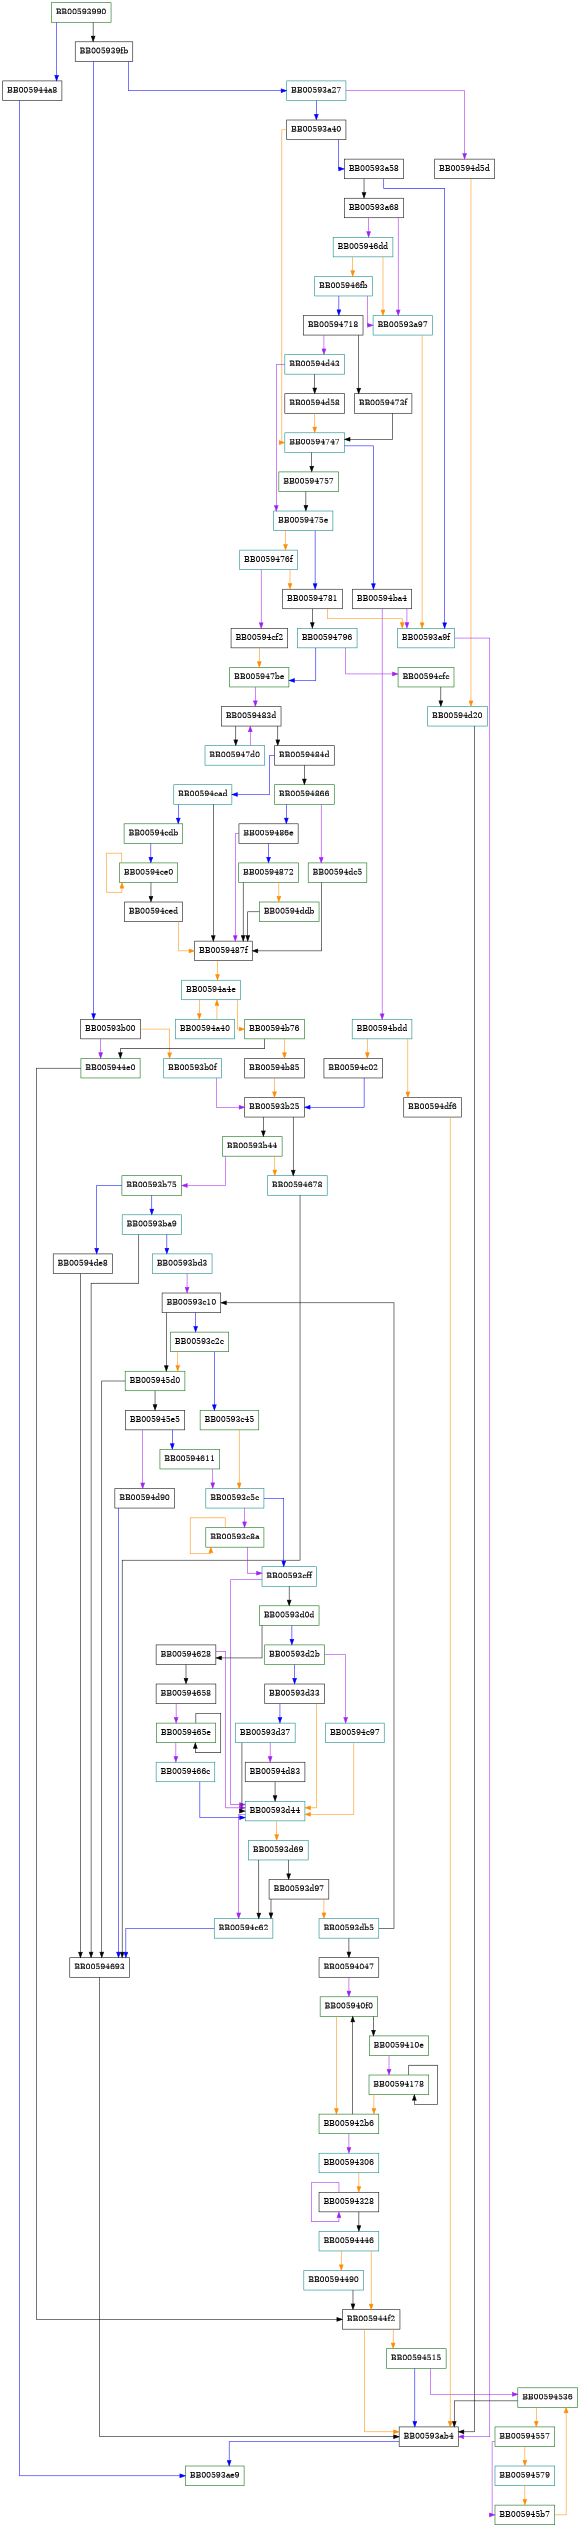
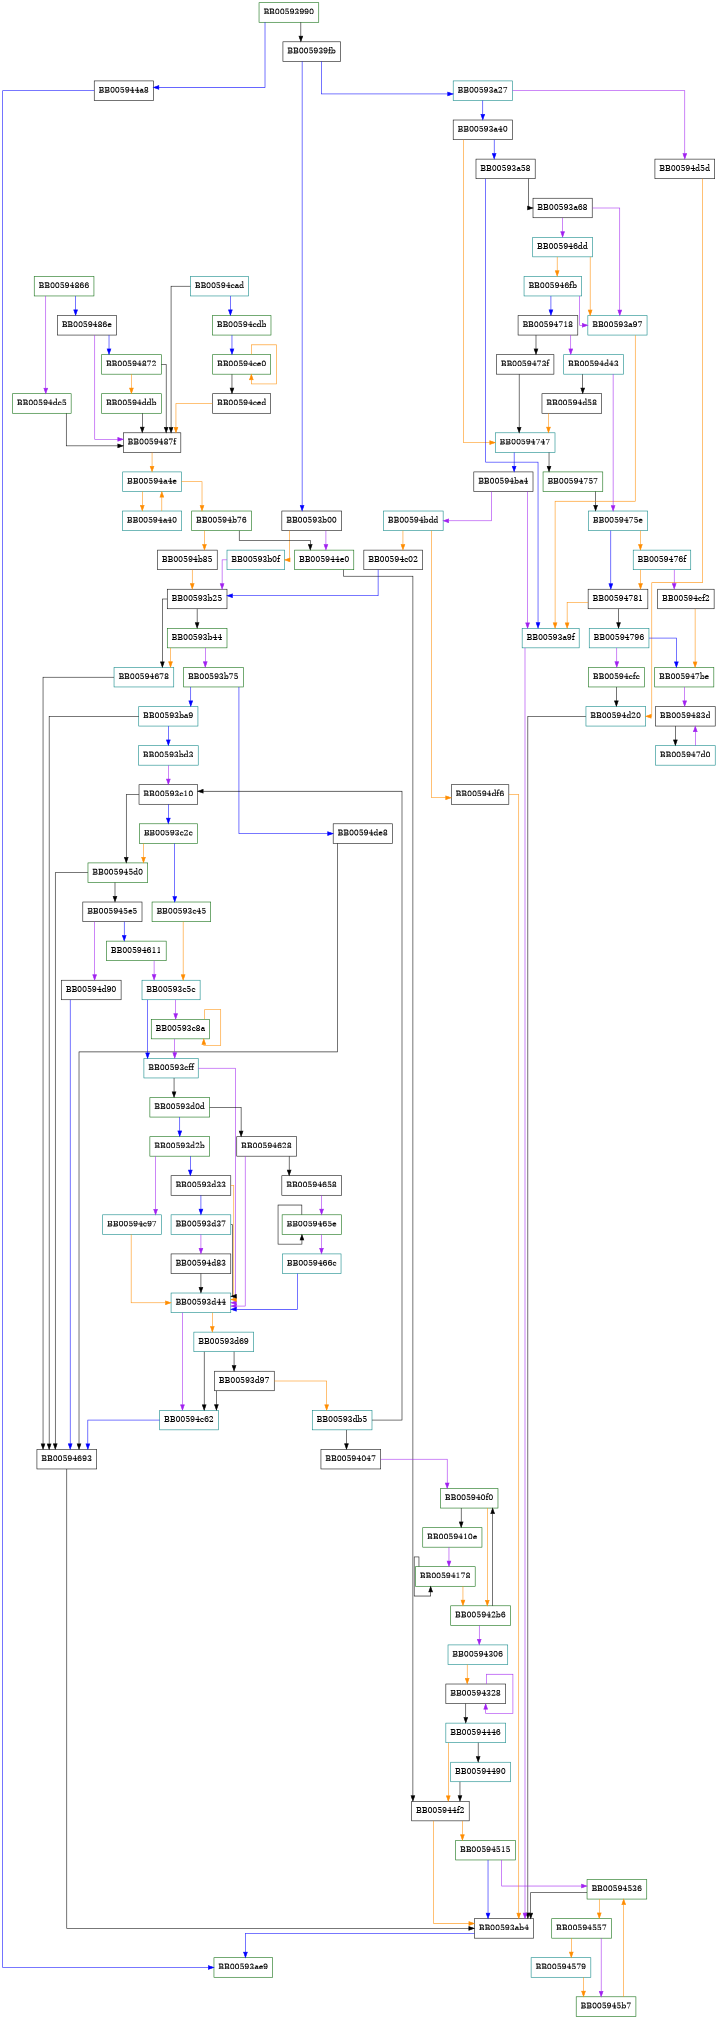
node "BB0059484d": removed
edge "BB00594446" -> "BB00594490": color darkorange -> black
